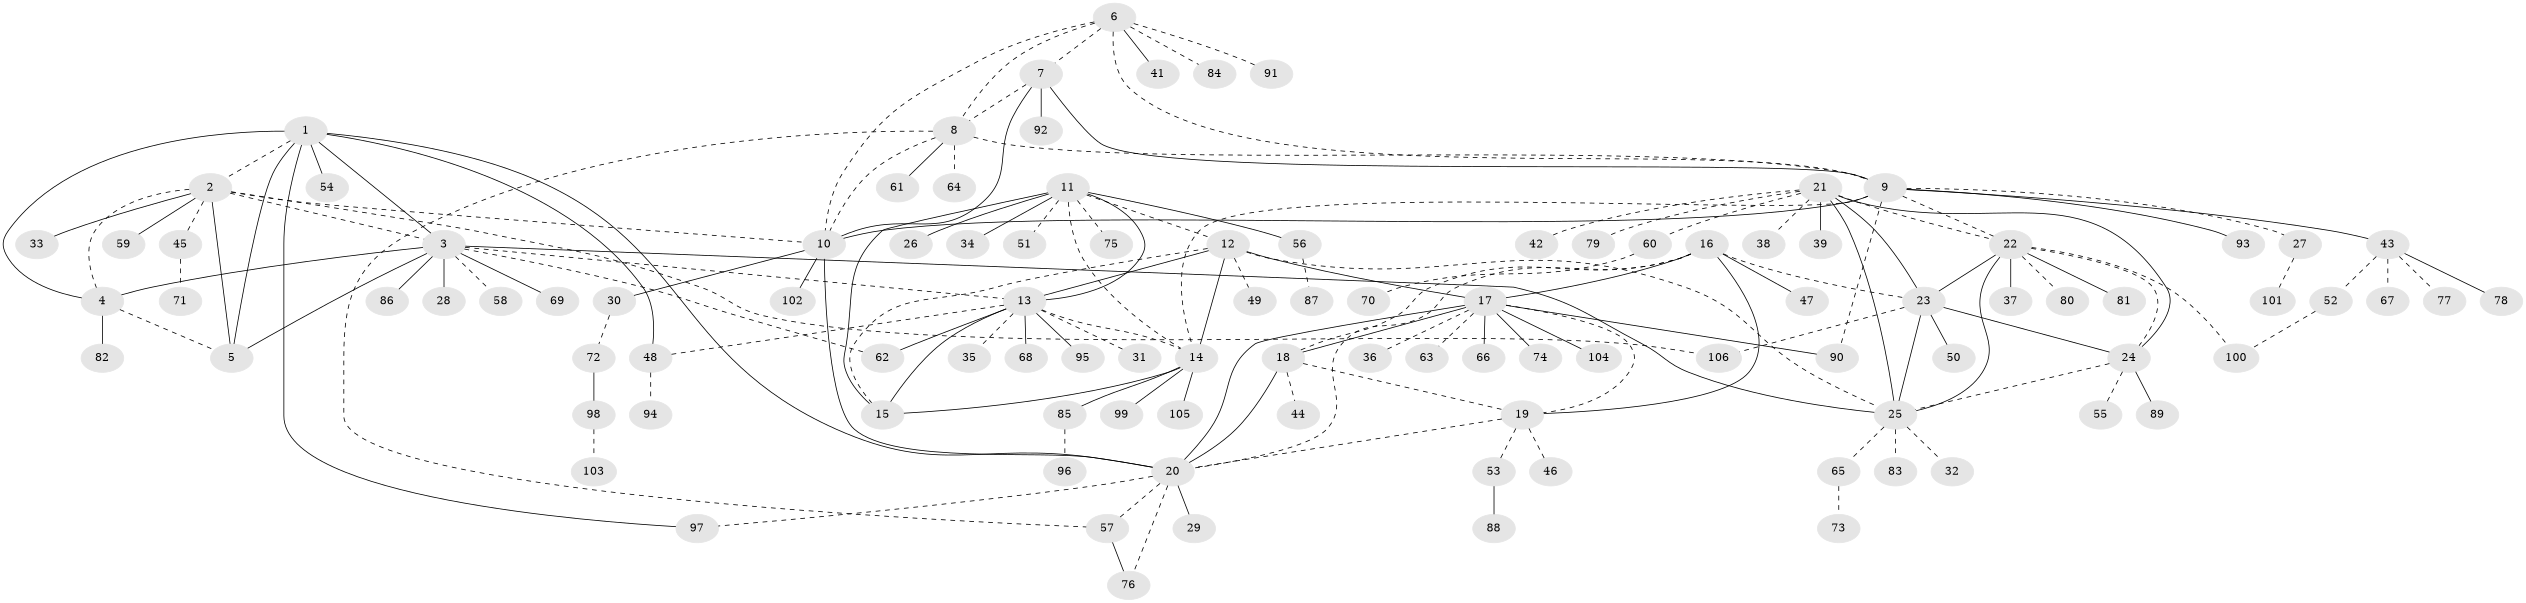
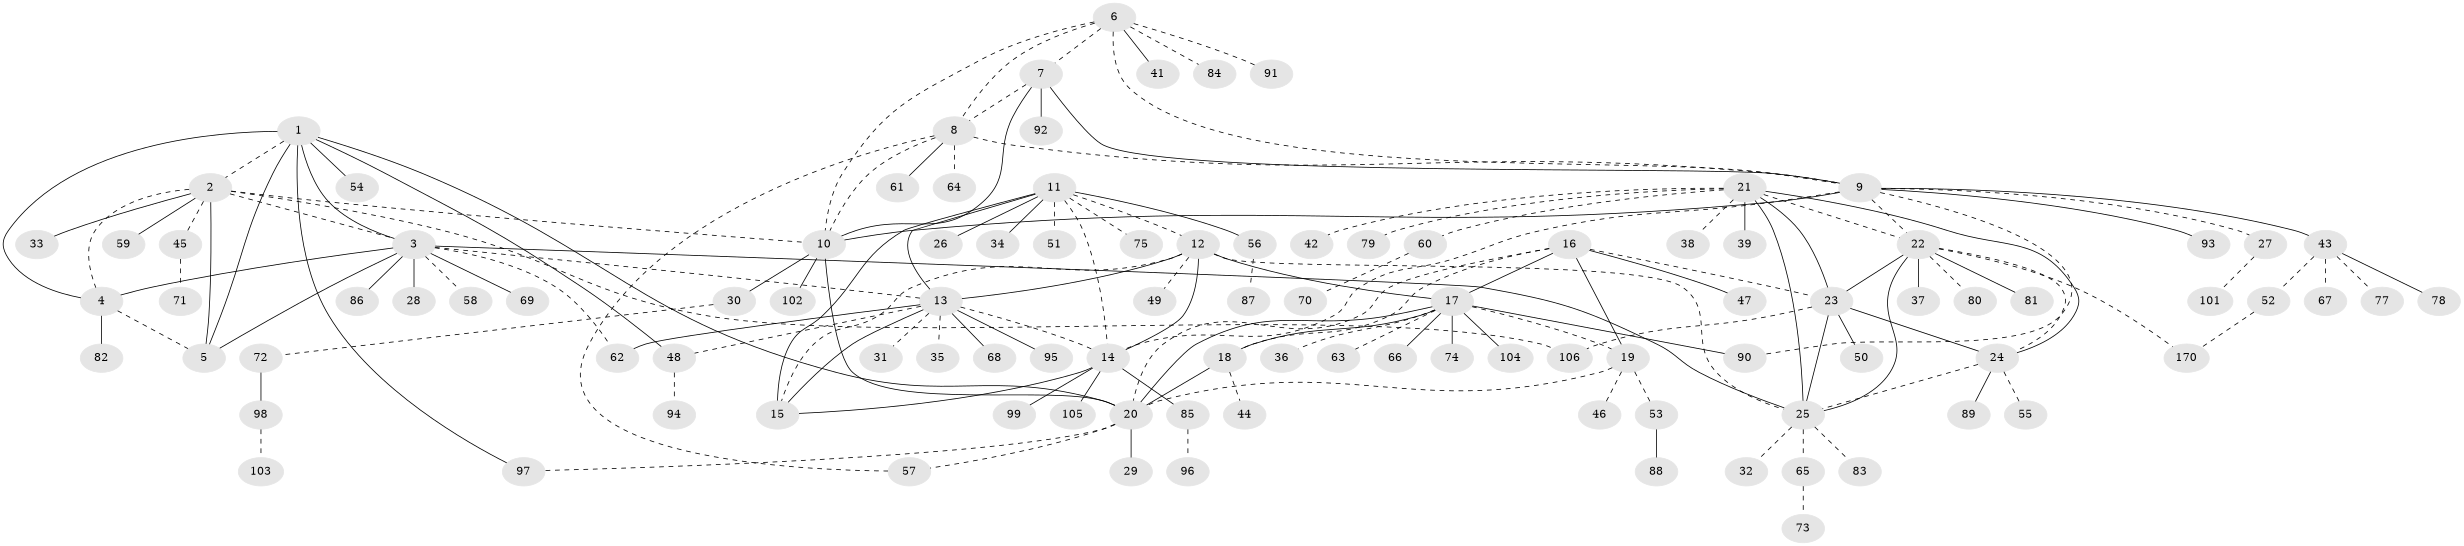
node "100": label "100" -> "170"
edge "18" -- "19": removed
node "76": removed
